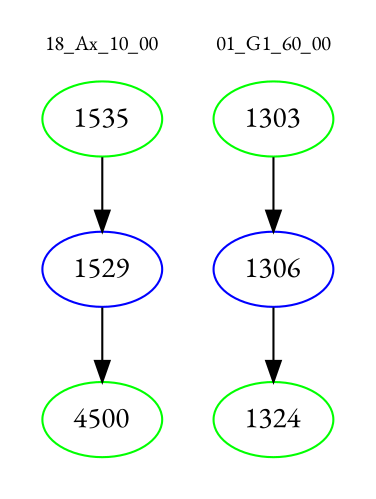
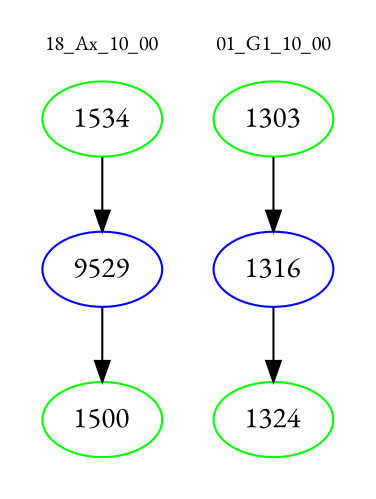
cluster "01_G1_60_00": label "01_G1_60_00" -> "01_G1_10_00"
node "1535": label "1535" -> "1534"
node "1529": label "1529" -> "9529"
node "1306": label "1306" -> "1316"
node "4500": label "4500" -> "1500"
